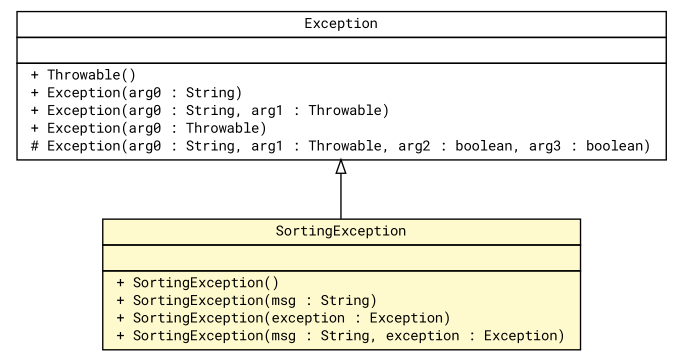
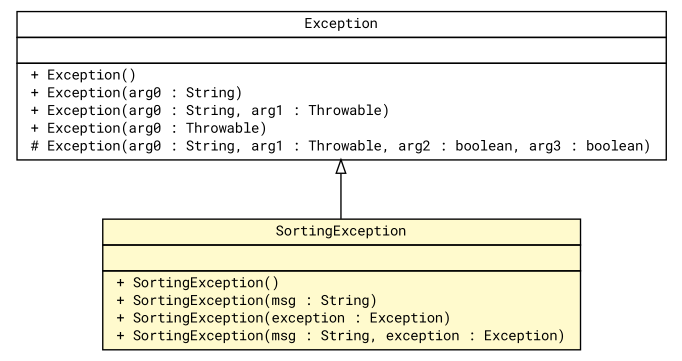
node "Exception": text "+ Throwable()" -> "+ Exception()"
